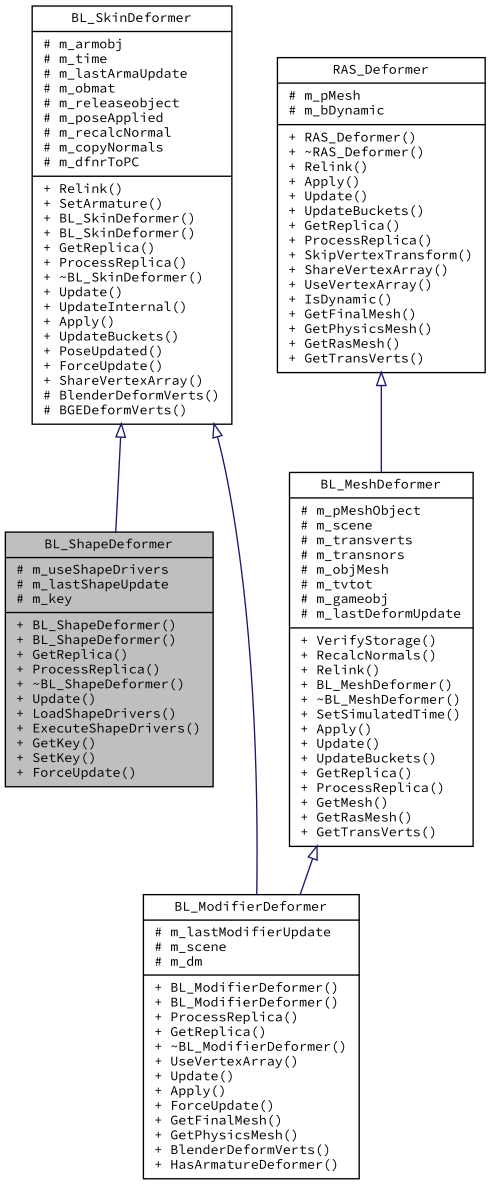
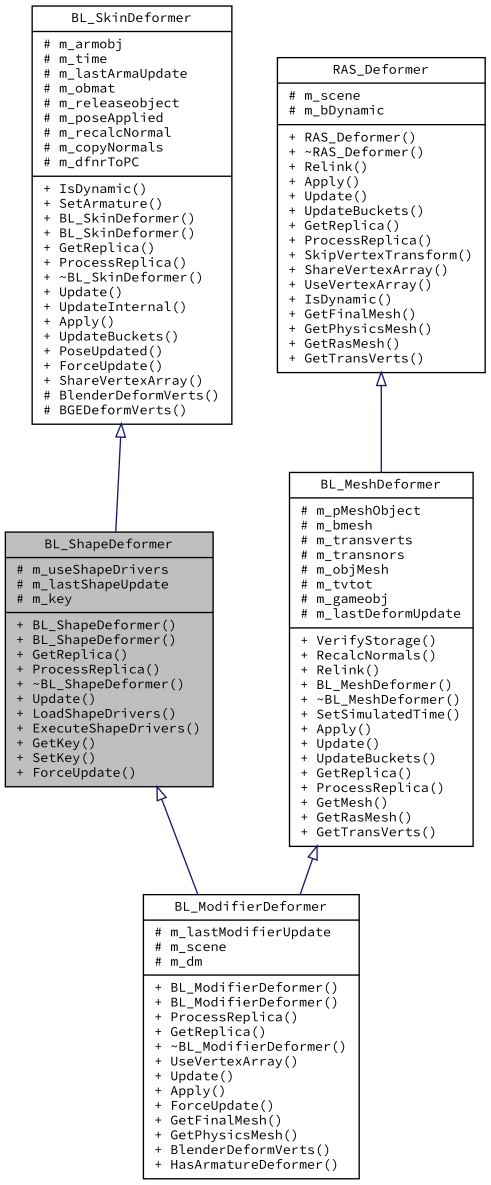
node "RAS_Deformer": text "# m_pMesh" -> "# m_scene"
node "BL_SkinDeformer": text "+ Relink()" -> "+ IsDynamic()"
node "BL_MeshDeformer": text "# m_scene" -> "# m_bmesh"
edge "BL_ModifierDeformer" -> "BL_SkinDeformer": now "BL_ModifierDeformer" -> "BL_ShapeDeformer"
